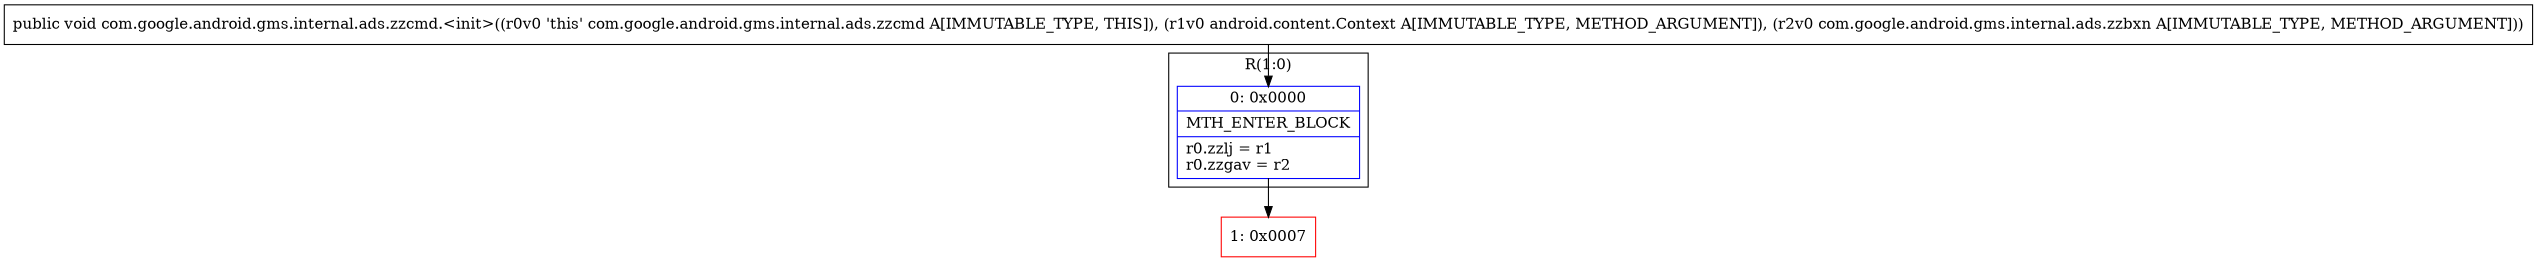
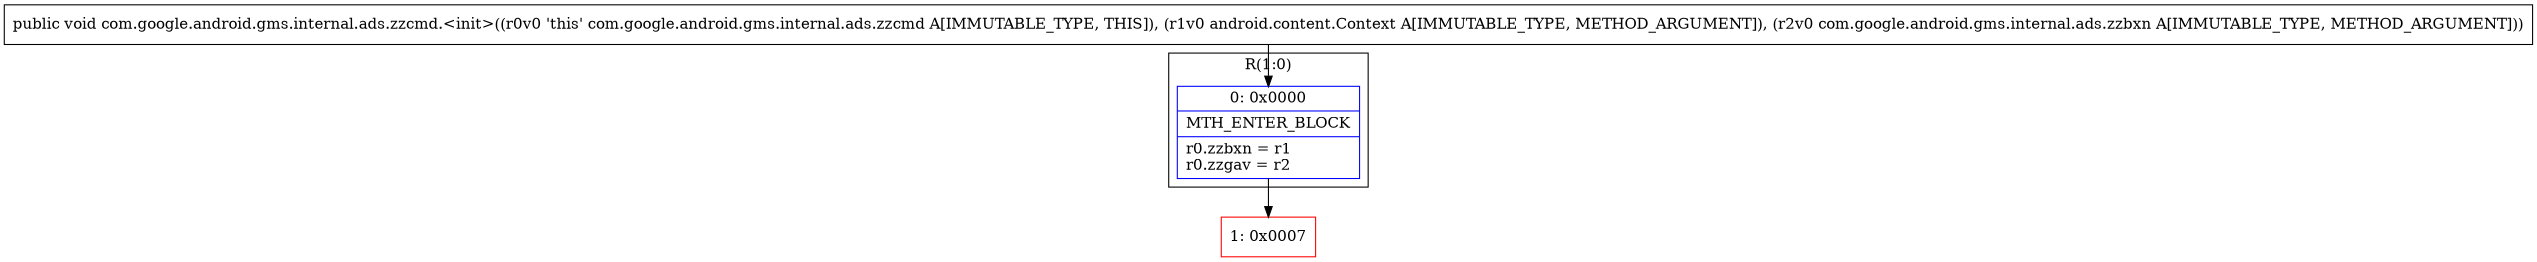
node "0: 0x0000": text "r0.zzlj = r1" -> "r0.zzbxn = r1"
